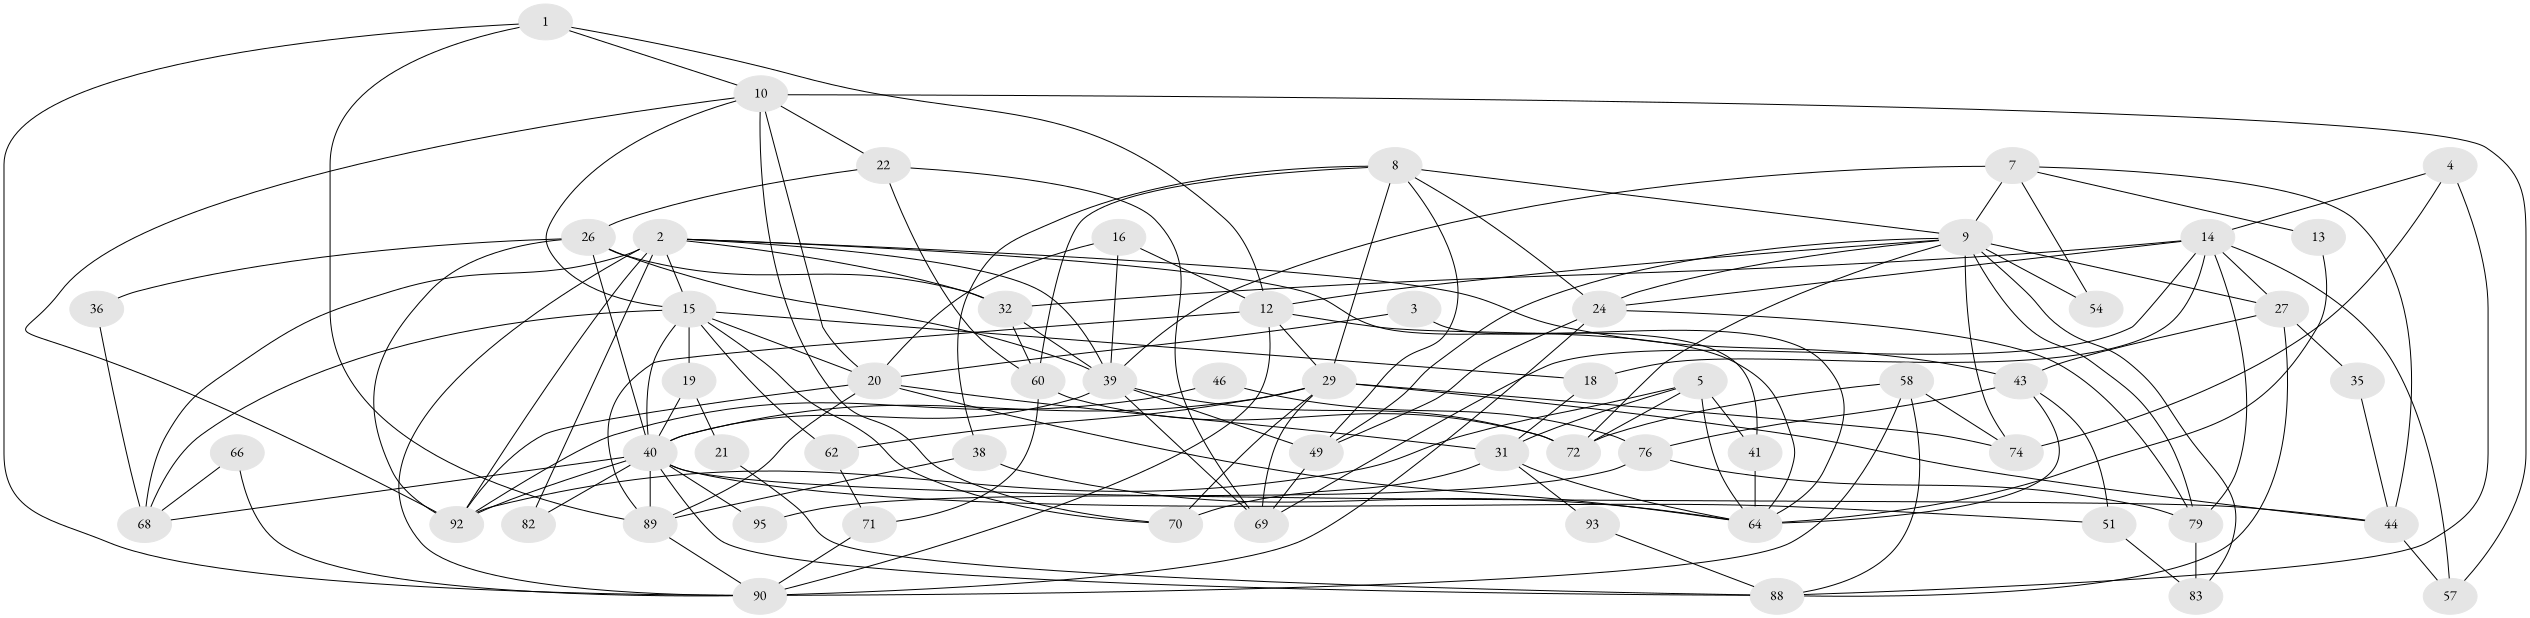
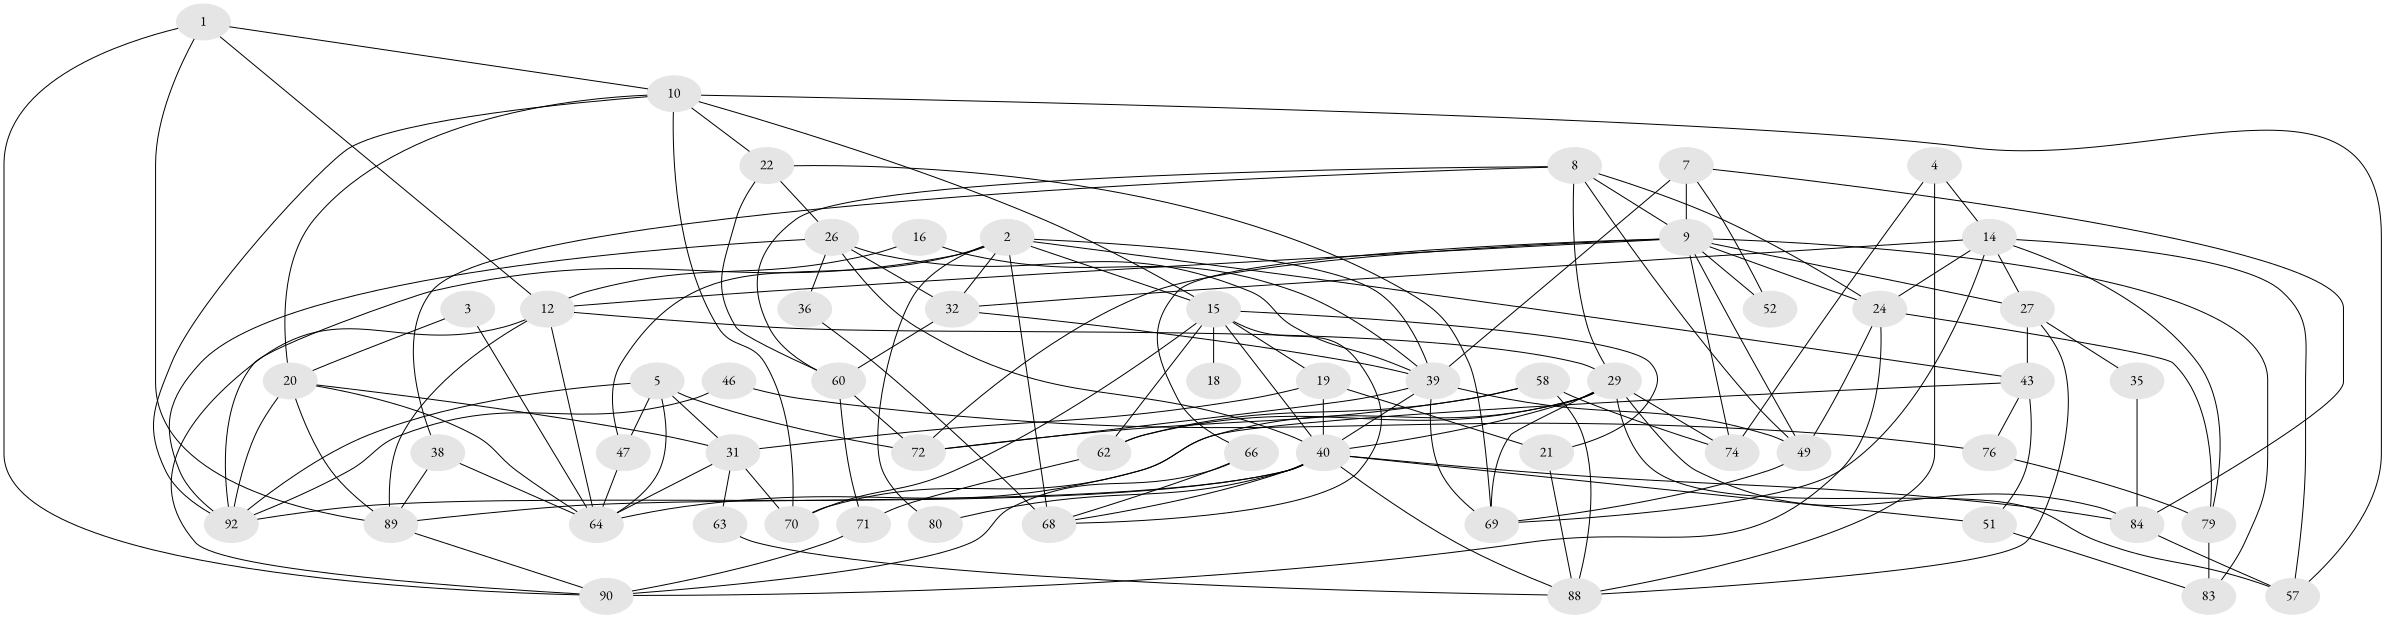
node "13": removed
edge "16" -- "20": removed
node "54": label "54" -> "52"
edge "15" -- "20": now "15" -- "21"
edge "14" -- "18": removed
edge "9" -- "79": now "9" -- "66"
edge "18" -- "31": now "19" -- "31"
node "41": label "41" -> "47"
edge "29" -- "57": added
edge "2" -- "90": removed
node "82": label "82" -> "80"
node "95": removed
node "93": label "93" -> "63"
node "44": label "44" -> "84"
edge "58" -- "90": now "58" -- "62"
